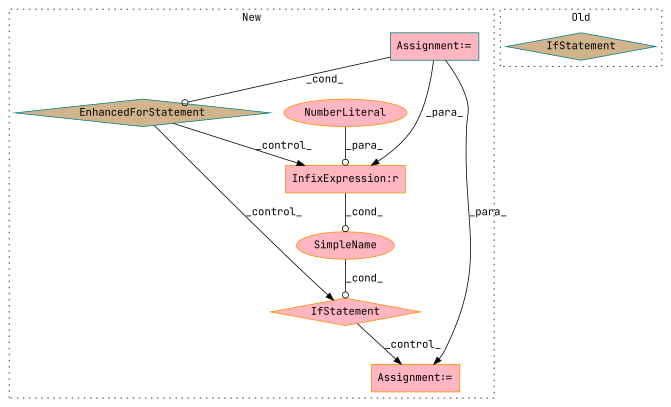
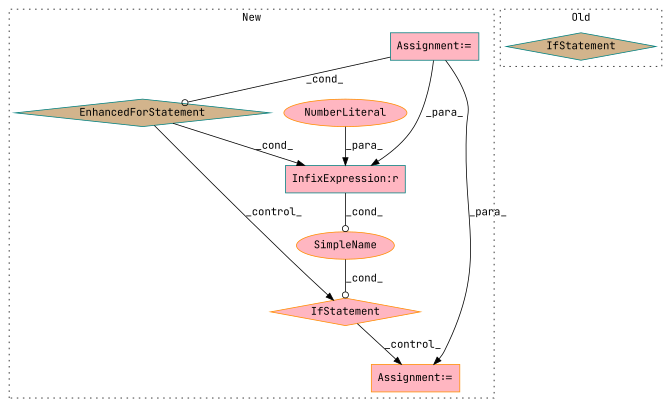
edge "NumberLiteral" -> "InfixExpression:r": arrowhead odot -> normal
edge "EnhancedForStatement" -> "InfixExpression:r": label "_control_" -> "_cond_"
node "InfixExpression:r": color darkorange -> teal
